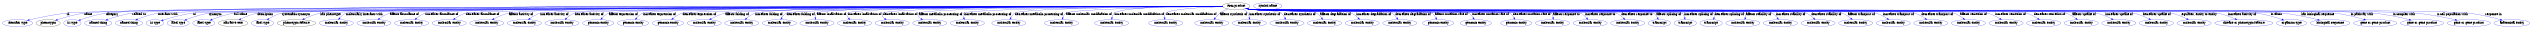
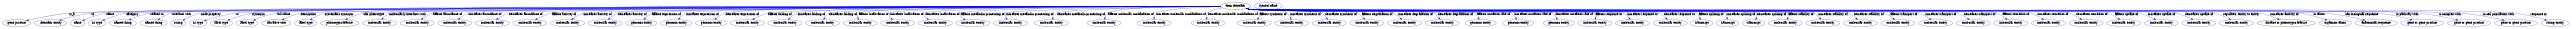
node "RNA product": label "RNA product" -> "RNA identifier"
node "gene product": added
node "identifier type": label "identifier type" -> "identifier entity"
node "phenotypic": label "phenotypic" -> "name"
node "string": added
node "disease or phenotypic feature": color blue -> black
node "organism type": label "organism type" -> "organism taxon"
node "biological sequence": label "biological sequence" -> "anatomical sequence"
node "anatomical entity": label "anatomical entity" -> "string entity"
